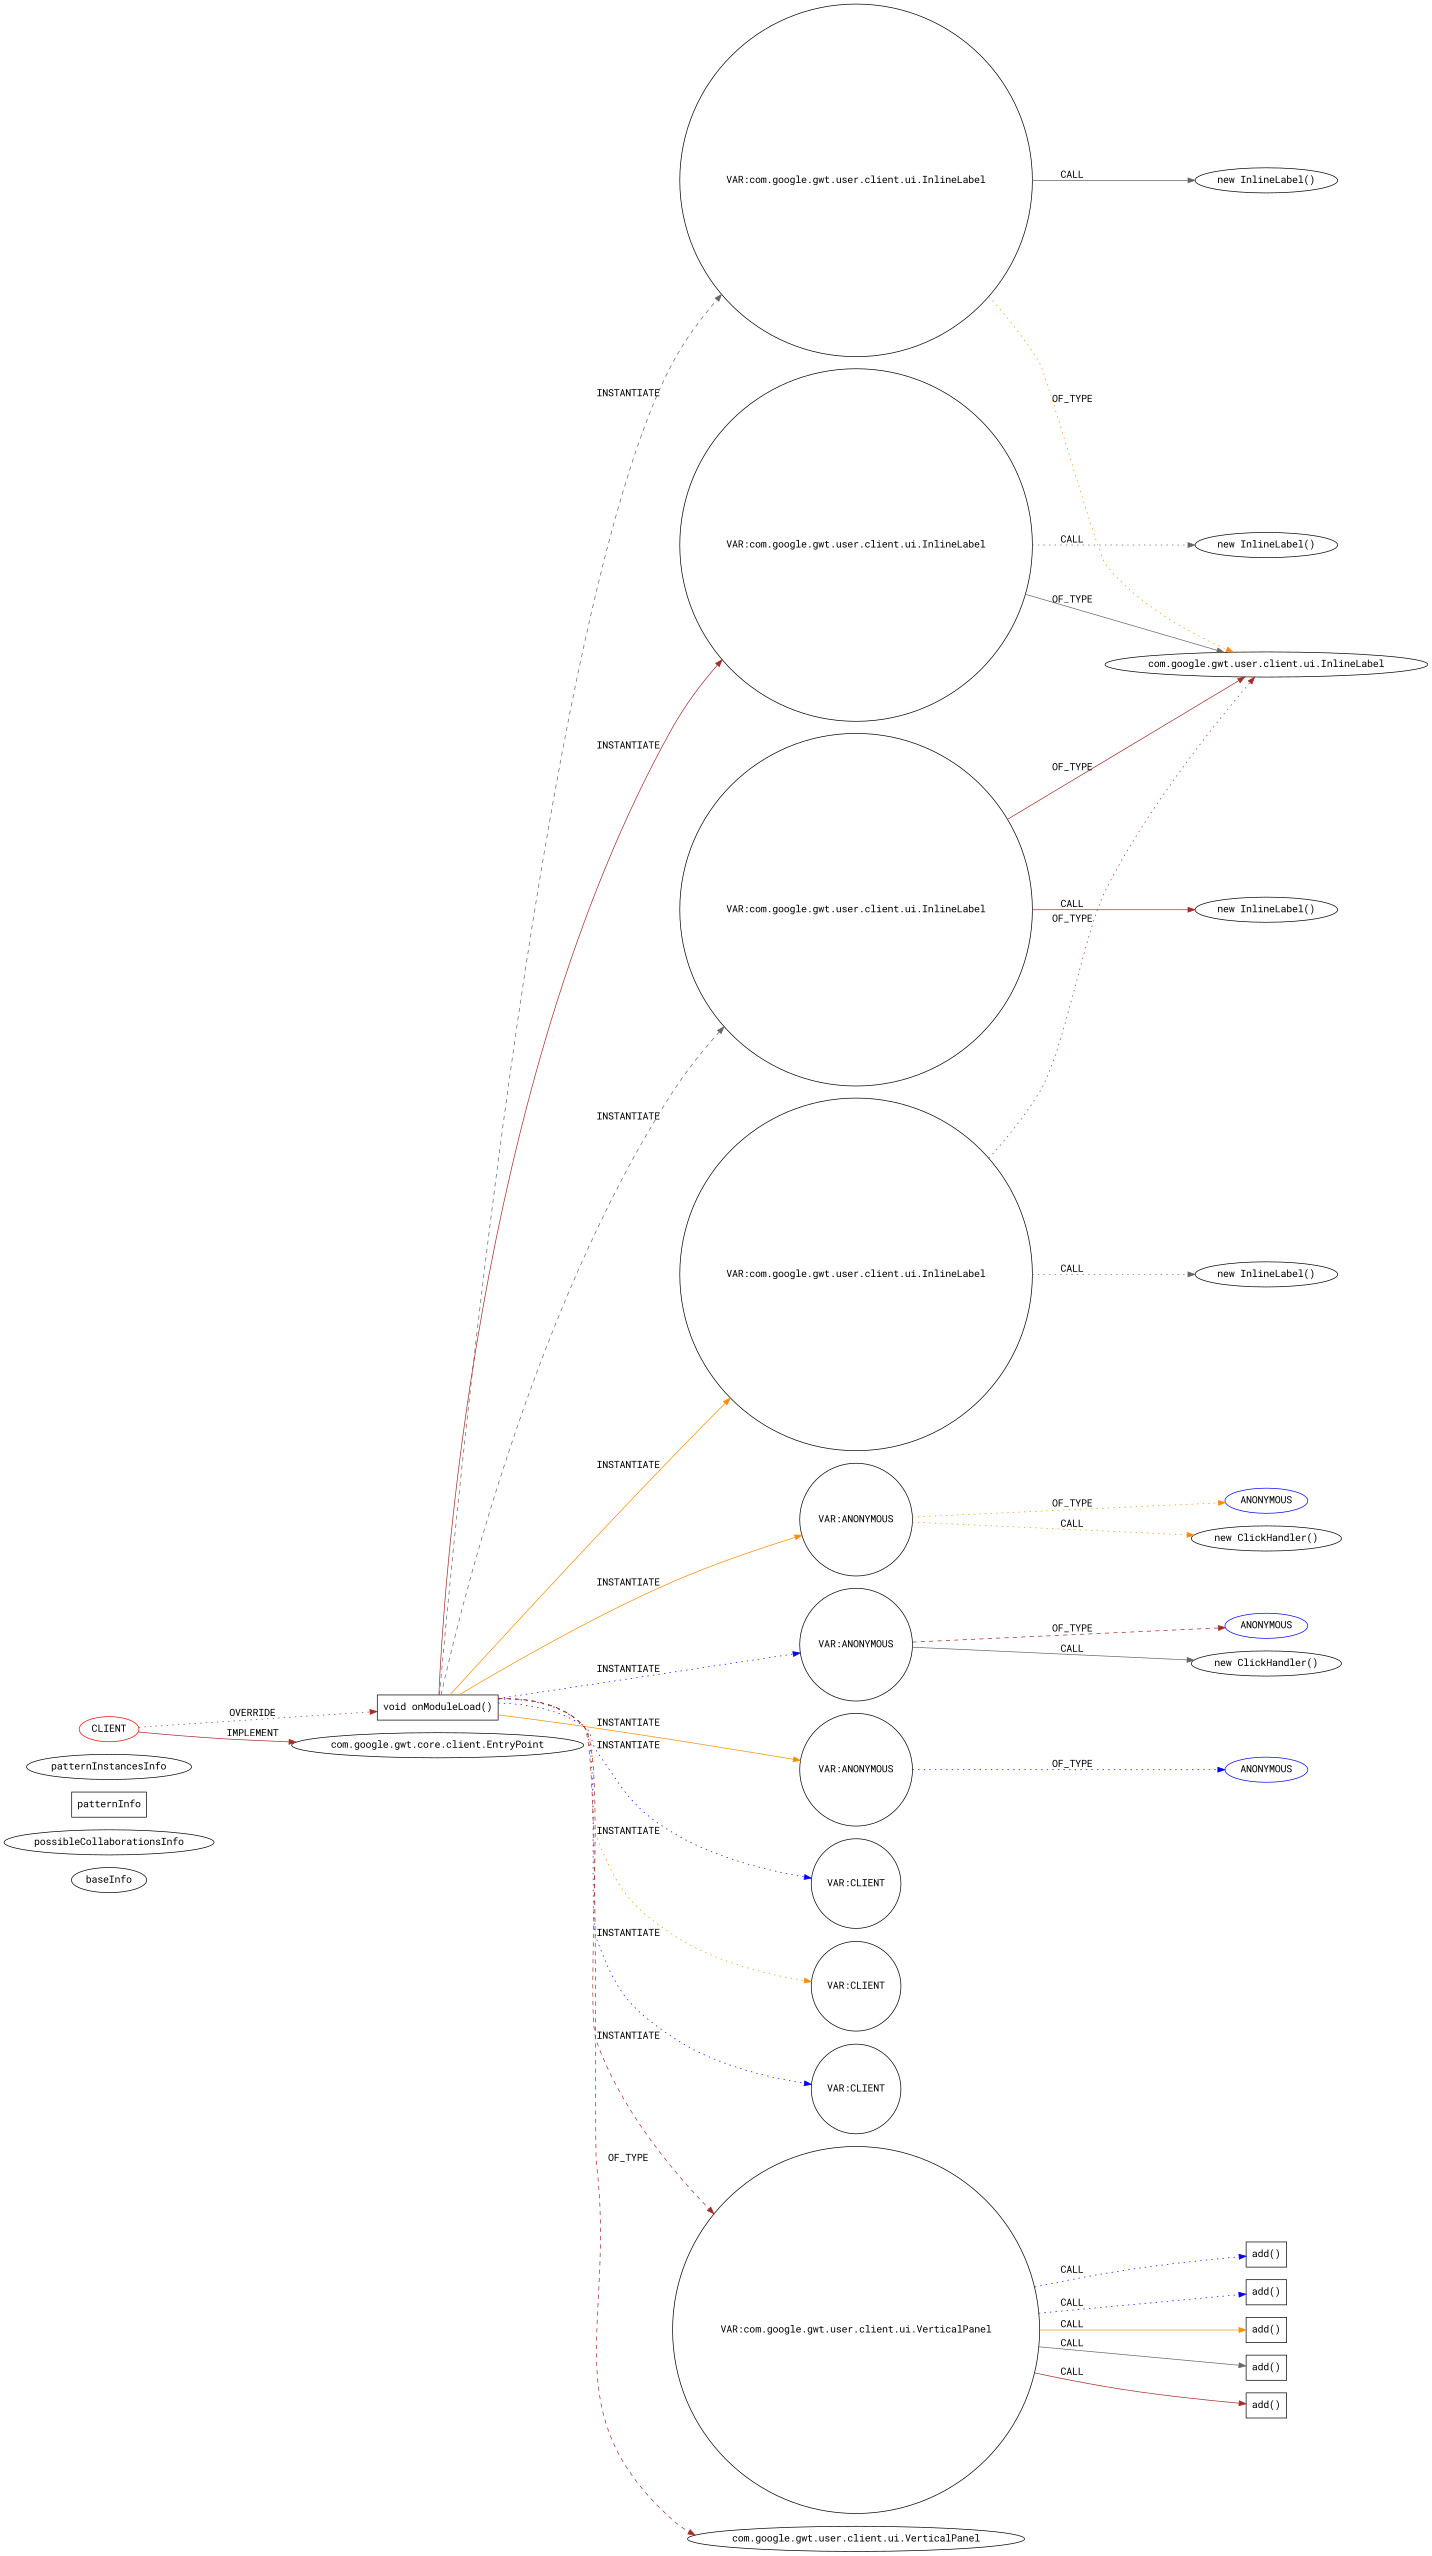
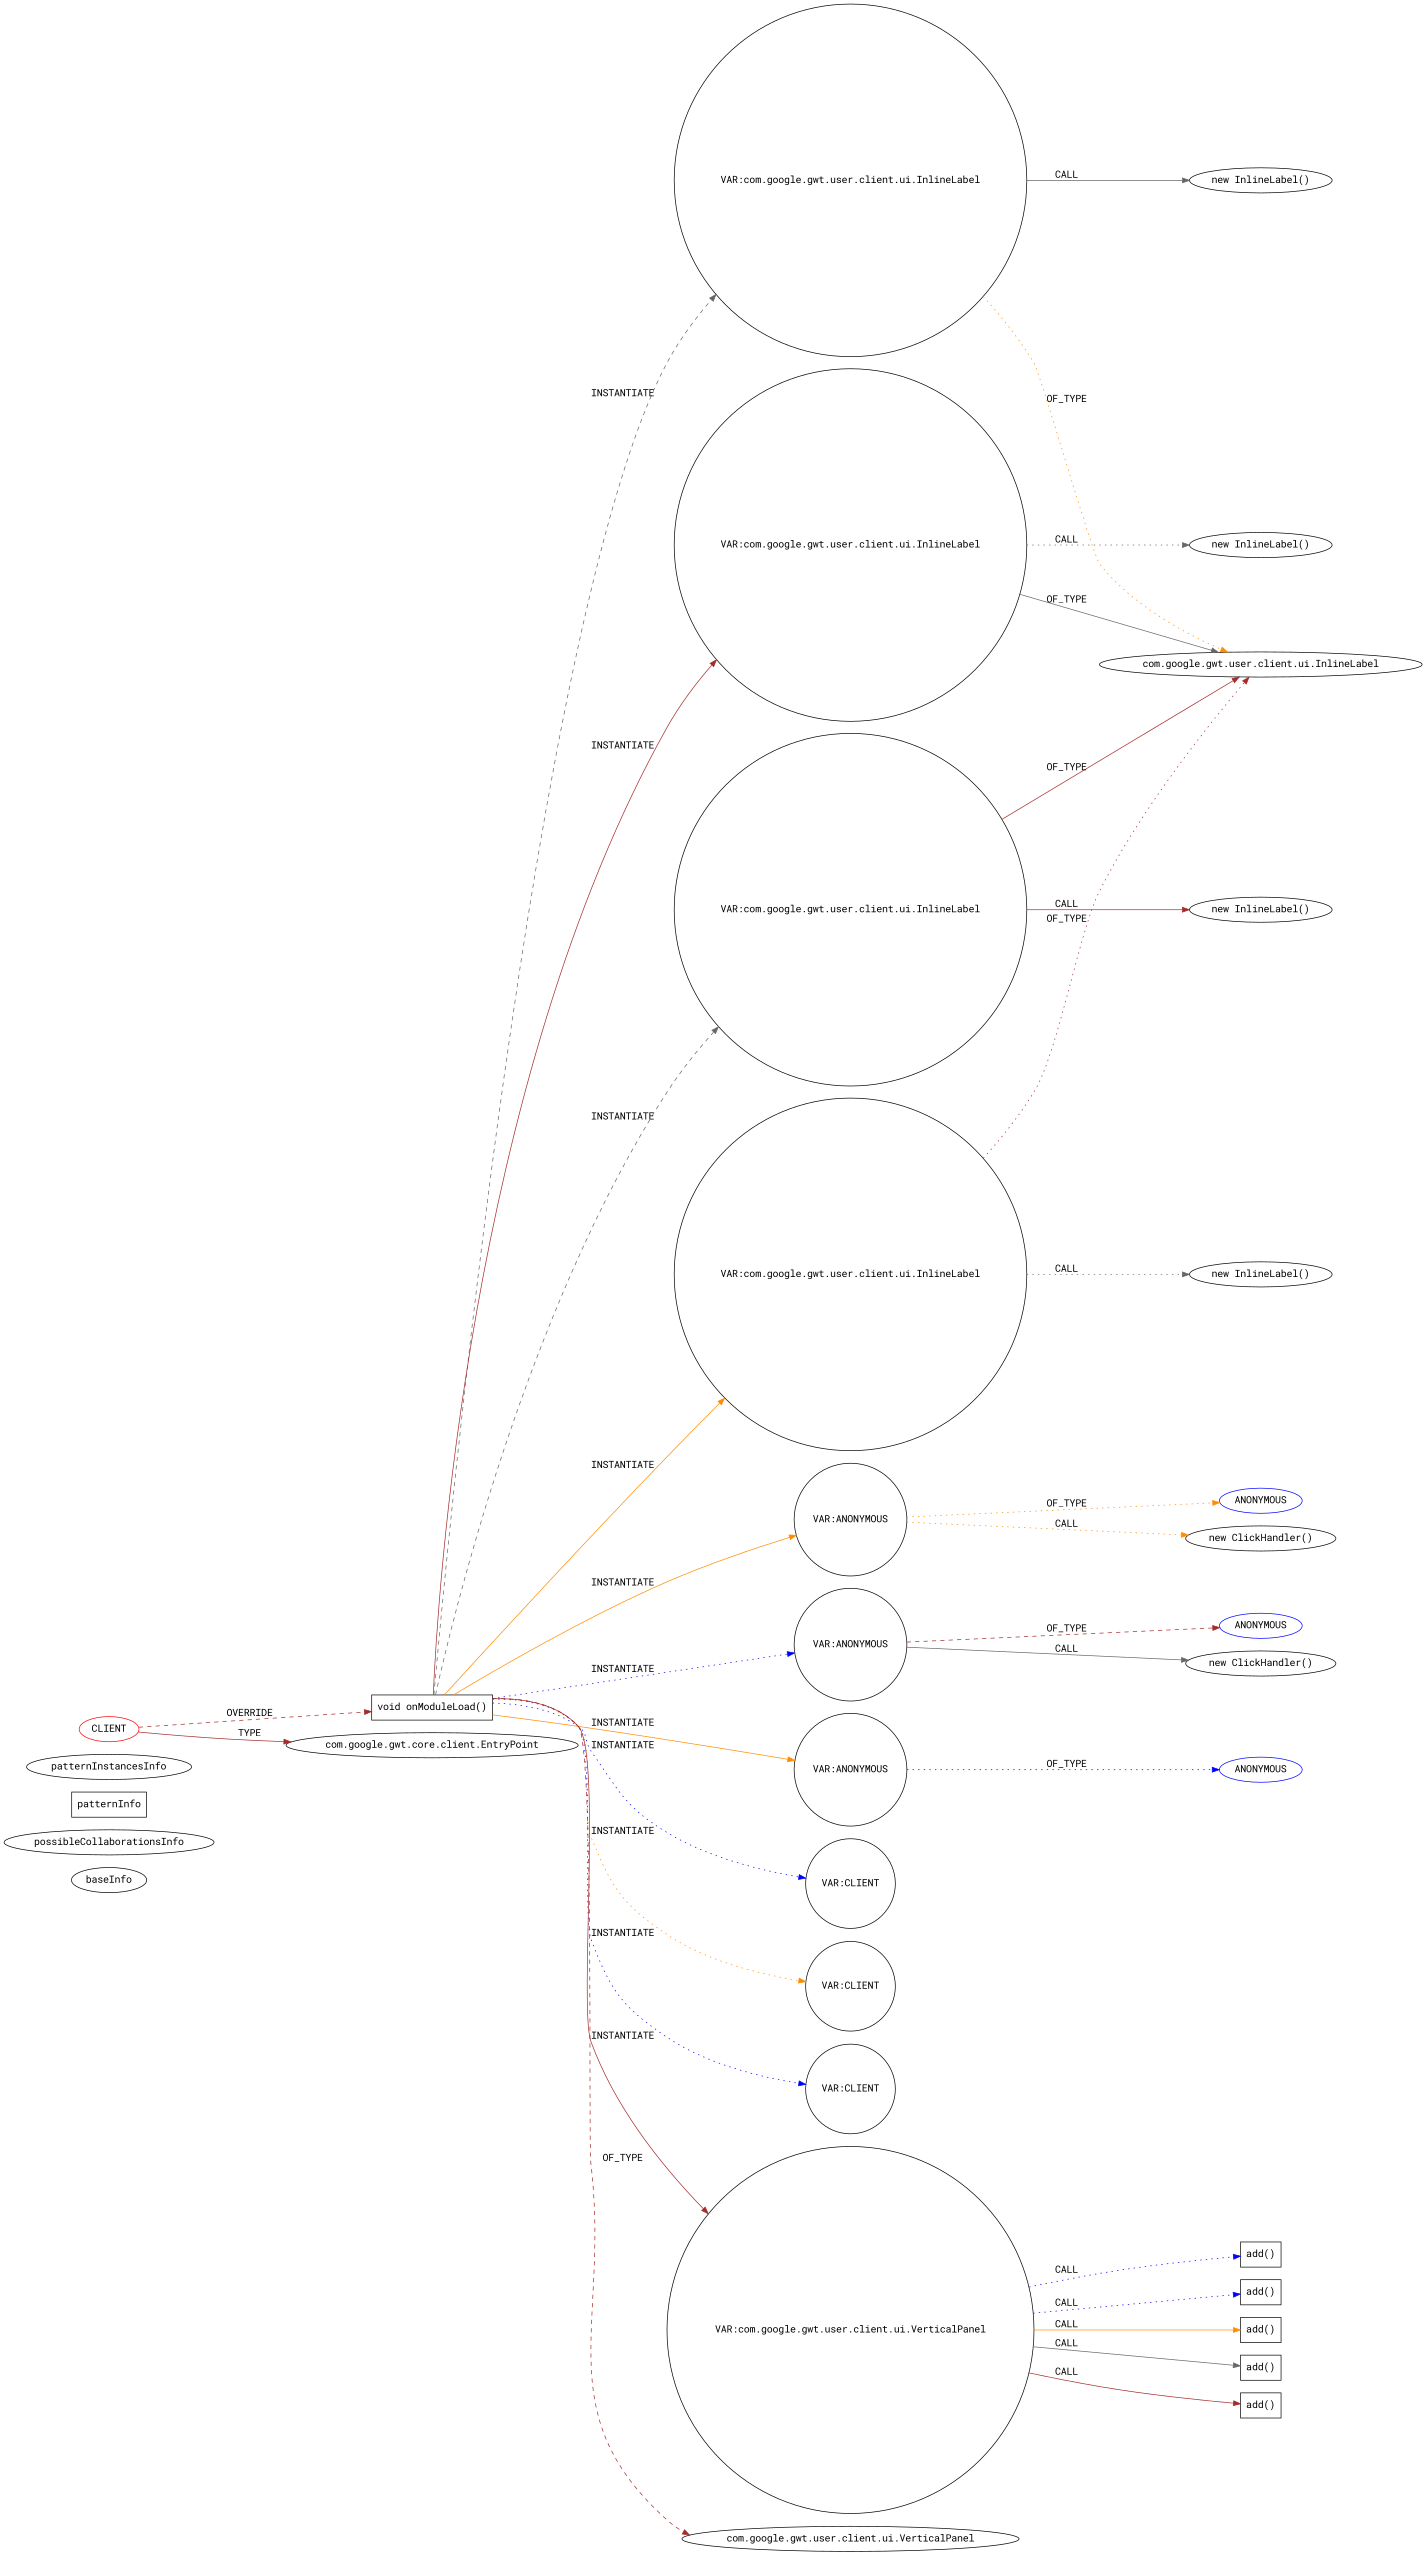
edge "CLIENT" -> "void onModuleLoad()": style dotted -> dashed
edge "CLIENT" -> "com.google.gwt.core.client.EntryPoint": label "IMPLEMENT" -> "TYPE"
edge "void onModuleLoad()" -> "VAR:com.google.gwt.user.client.ui.VerticalPanel": style dashed -> solid
